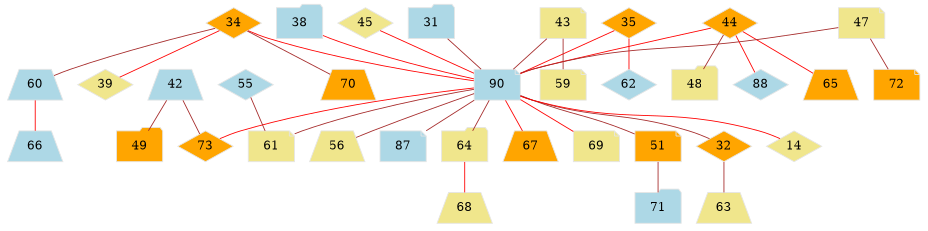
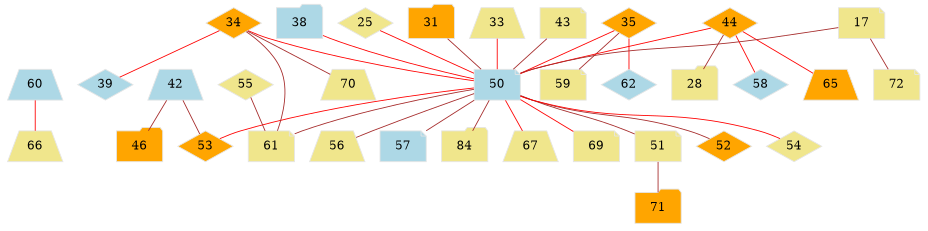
node "45": label "45" -> "25"
node "31": fillcolor lightblue -> orange
node "33": added
node "47": label "47" -> "17"
edge "43" -- "59": now "35" -- "59"
edge "34" -- "60": now "34" -- "61"
node "39": fillcolor khaki -> lightblue
node "55": fillcolor lightblue -> khaki
node "70": fillcolor orange -> khaki
node "90": label "90" -> "50"
node "48": label "48" -> "28"
node "88": label "88" -> "58"
node "72": fillcolor orange -> khaki
node "66": fillcolor lightblue -> khaki
node "49": label "49" -> "46"
node "73": label "73" -> "53"
node "87": label "87" -> "57"
node "64": label "64" -> "84"
node "67": fillcolor orange -> khaki
node "51": fillcolor orange -> khaki
node "32": label "32" -> "52"
node "14": label "14" -> "54"
node "68": removed
node "71": fillcolor lightblue -> orange
node "63": removed
